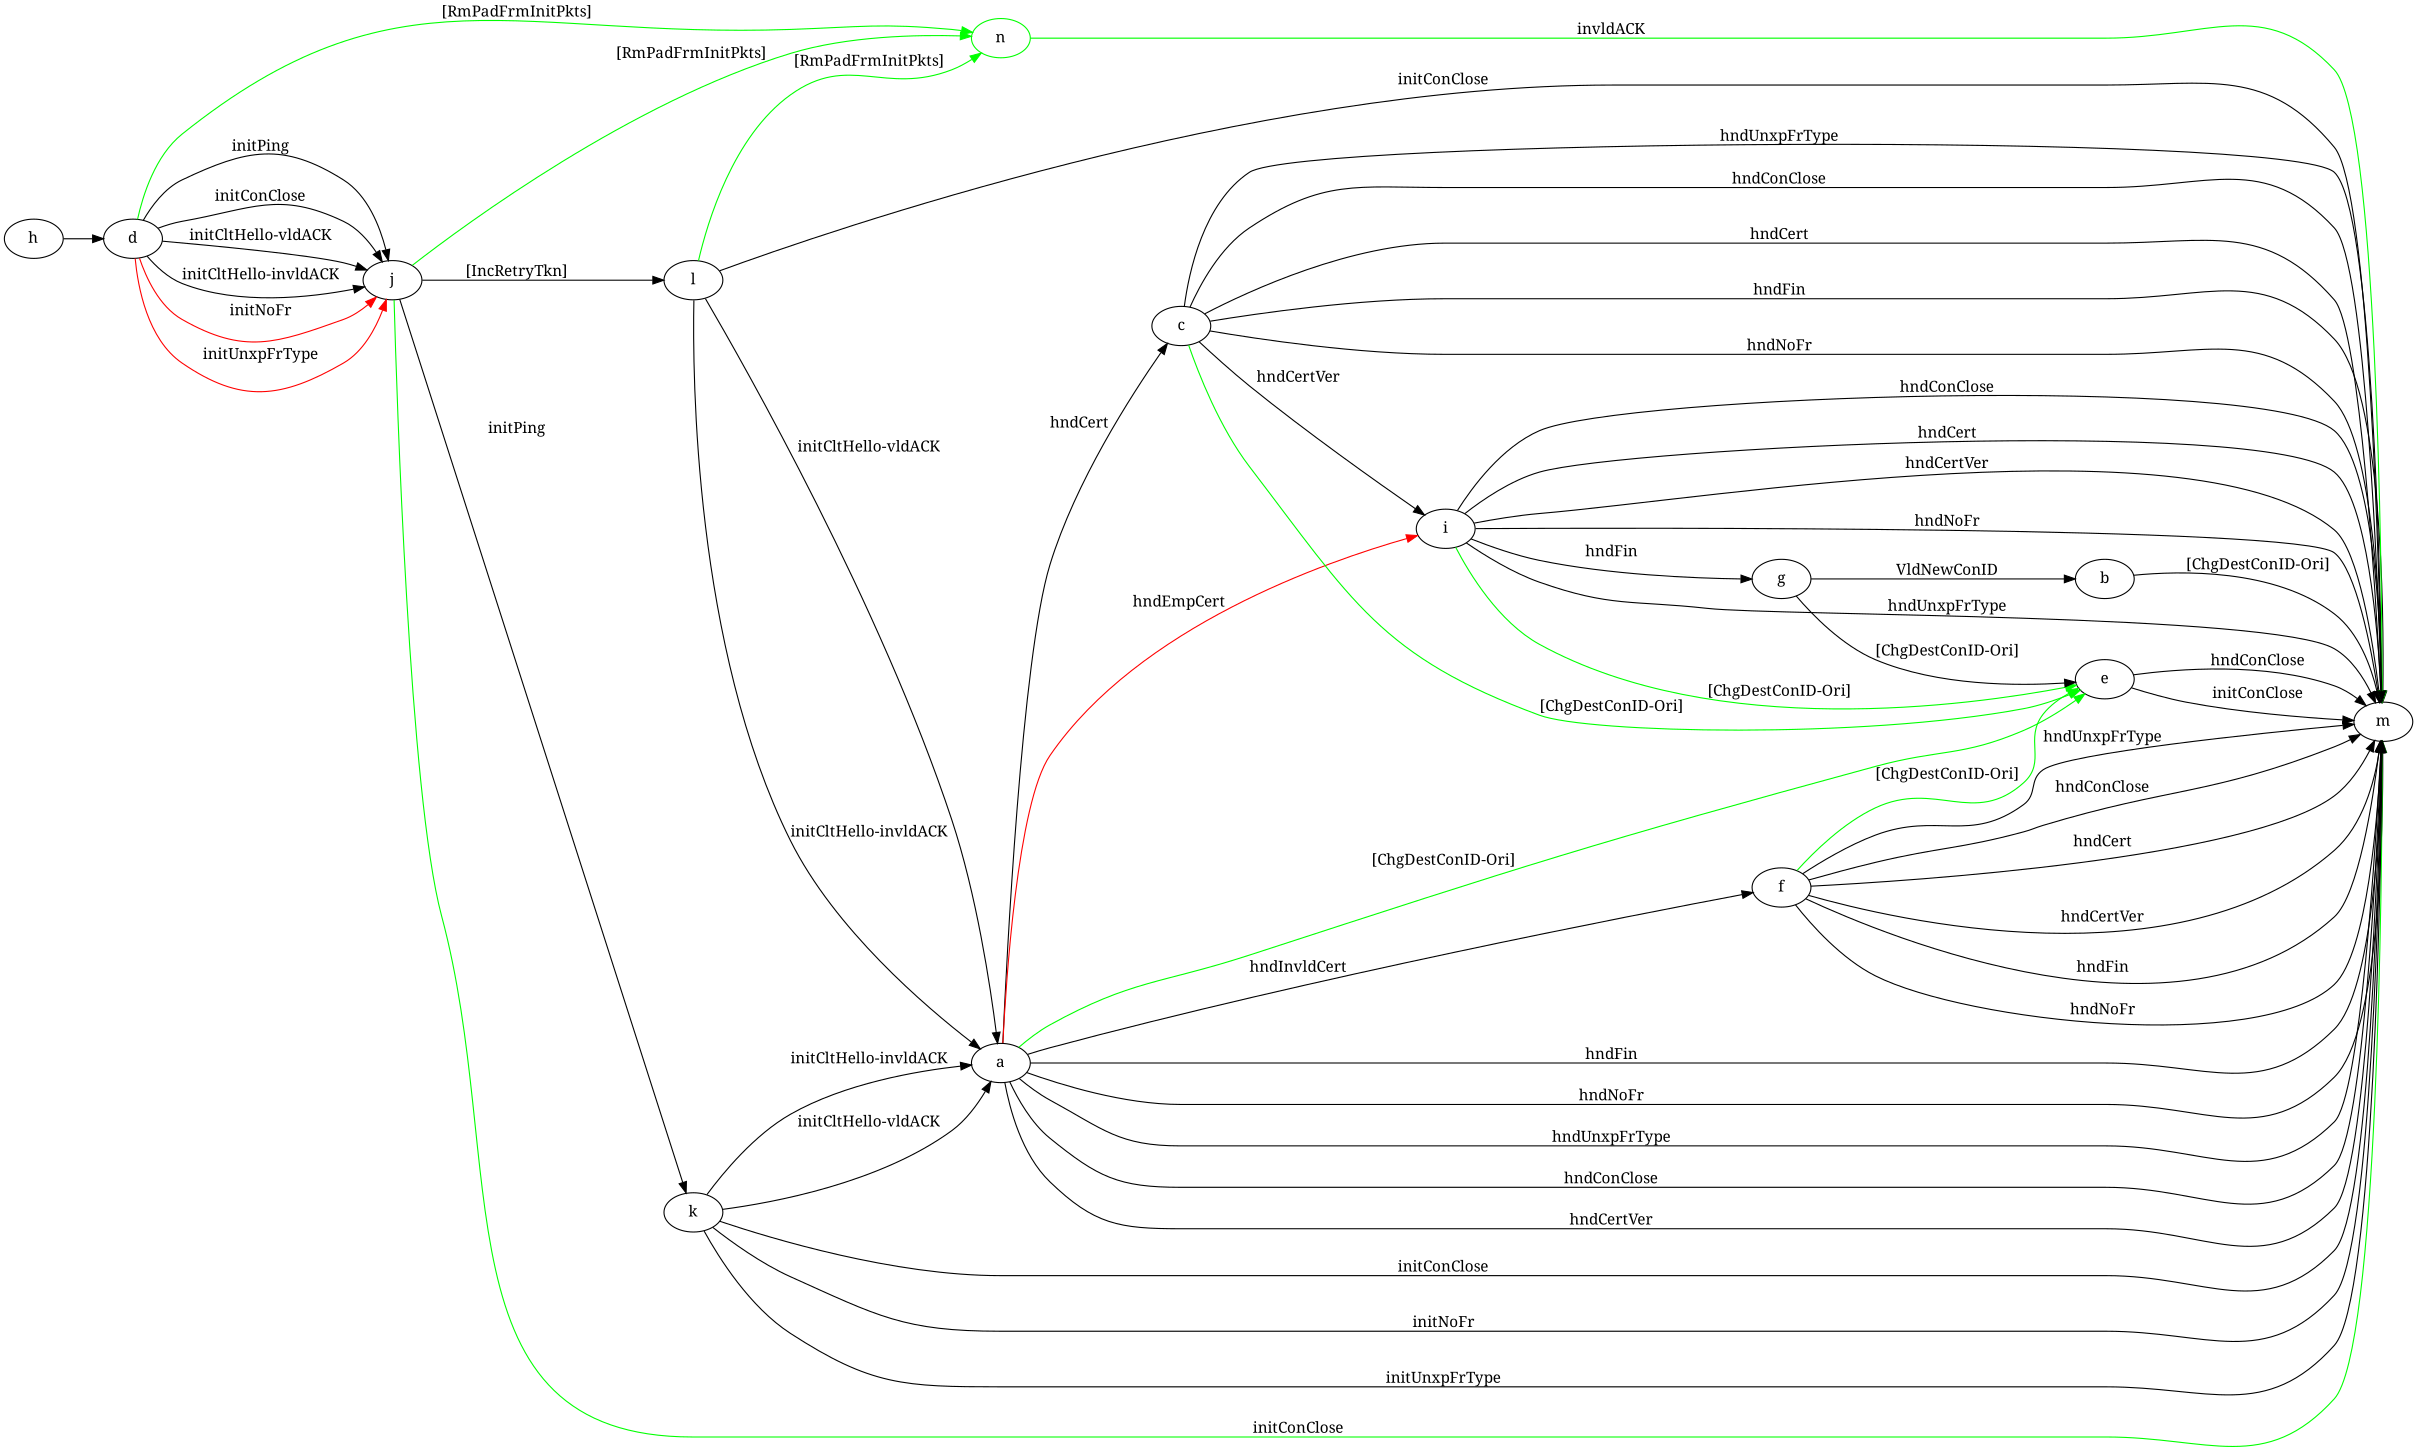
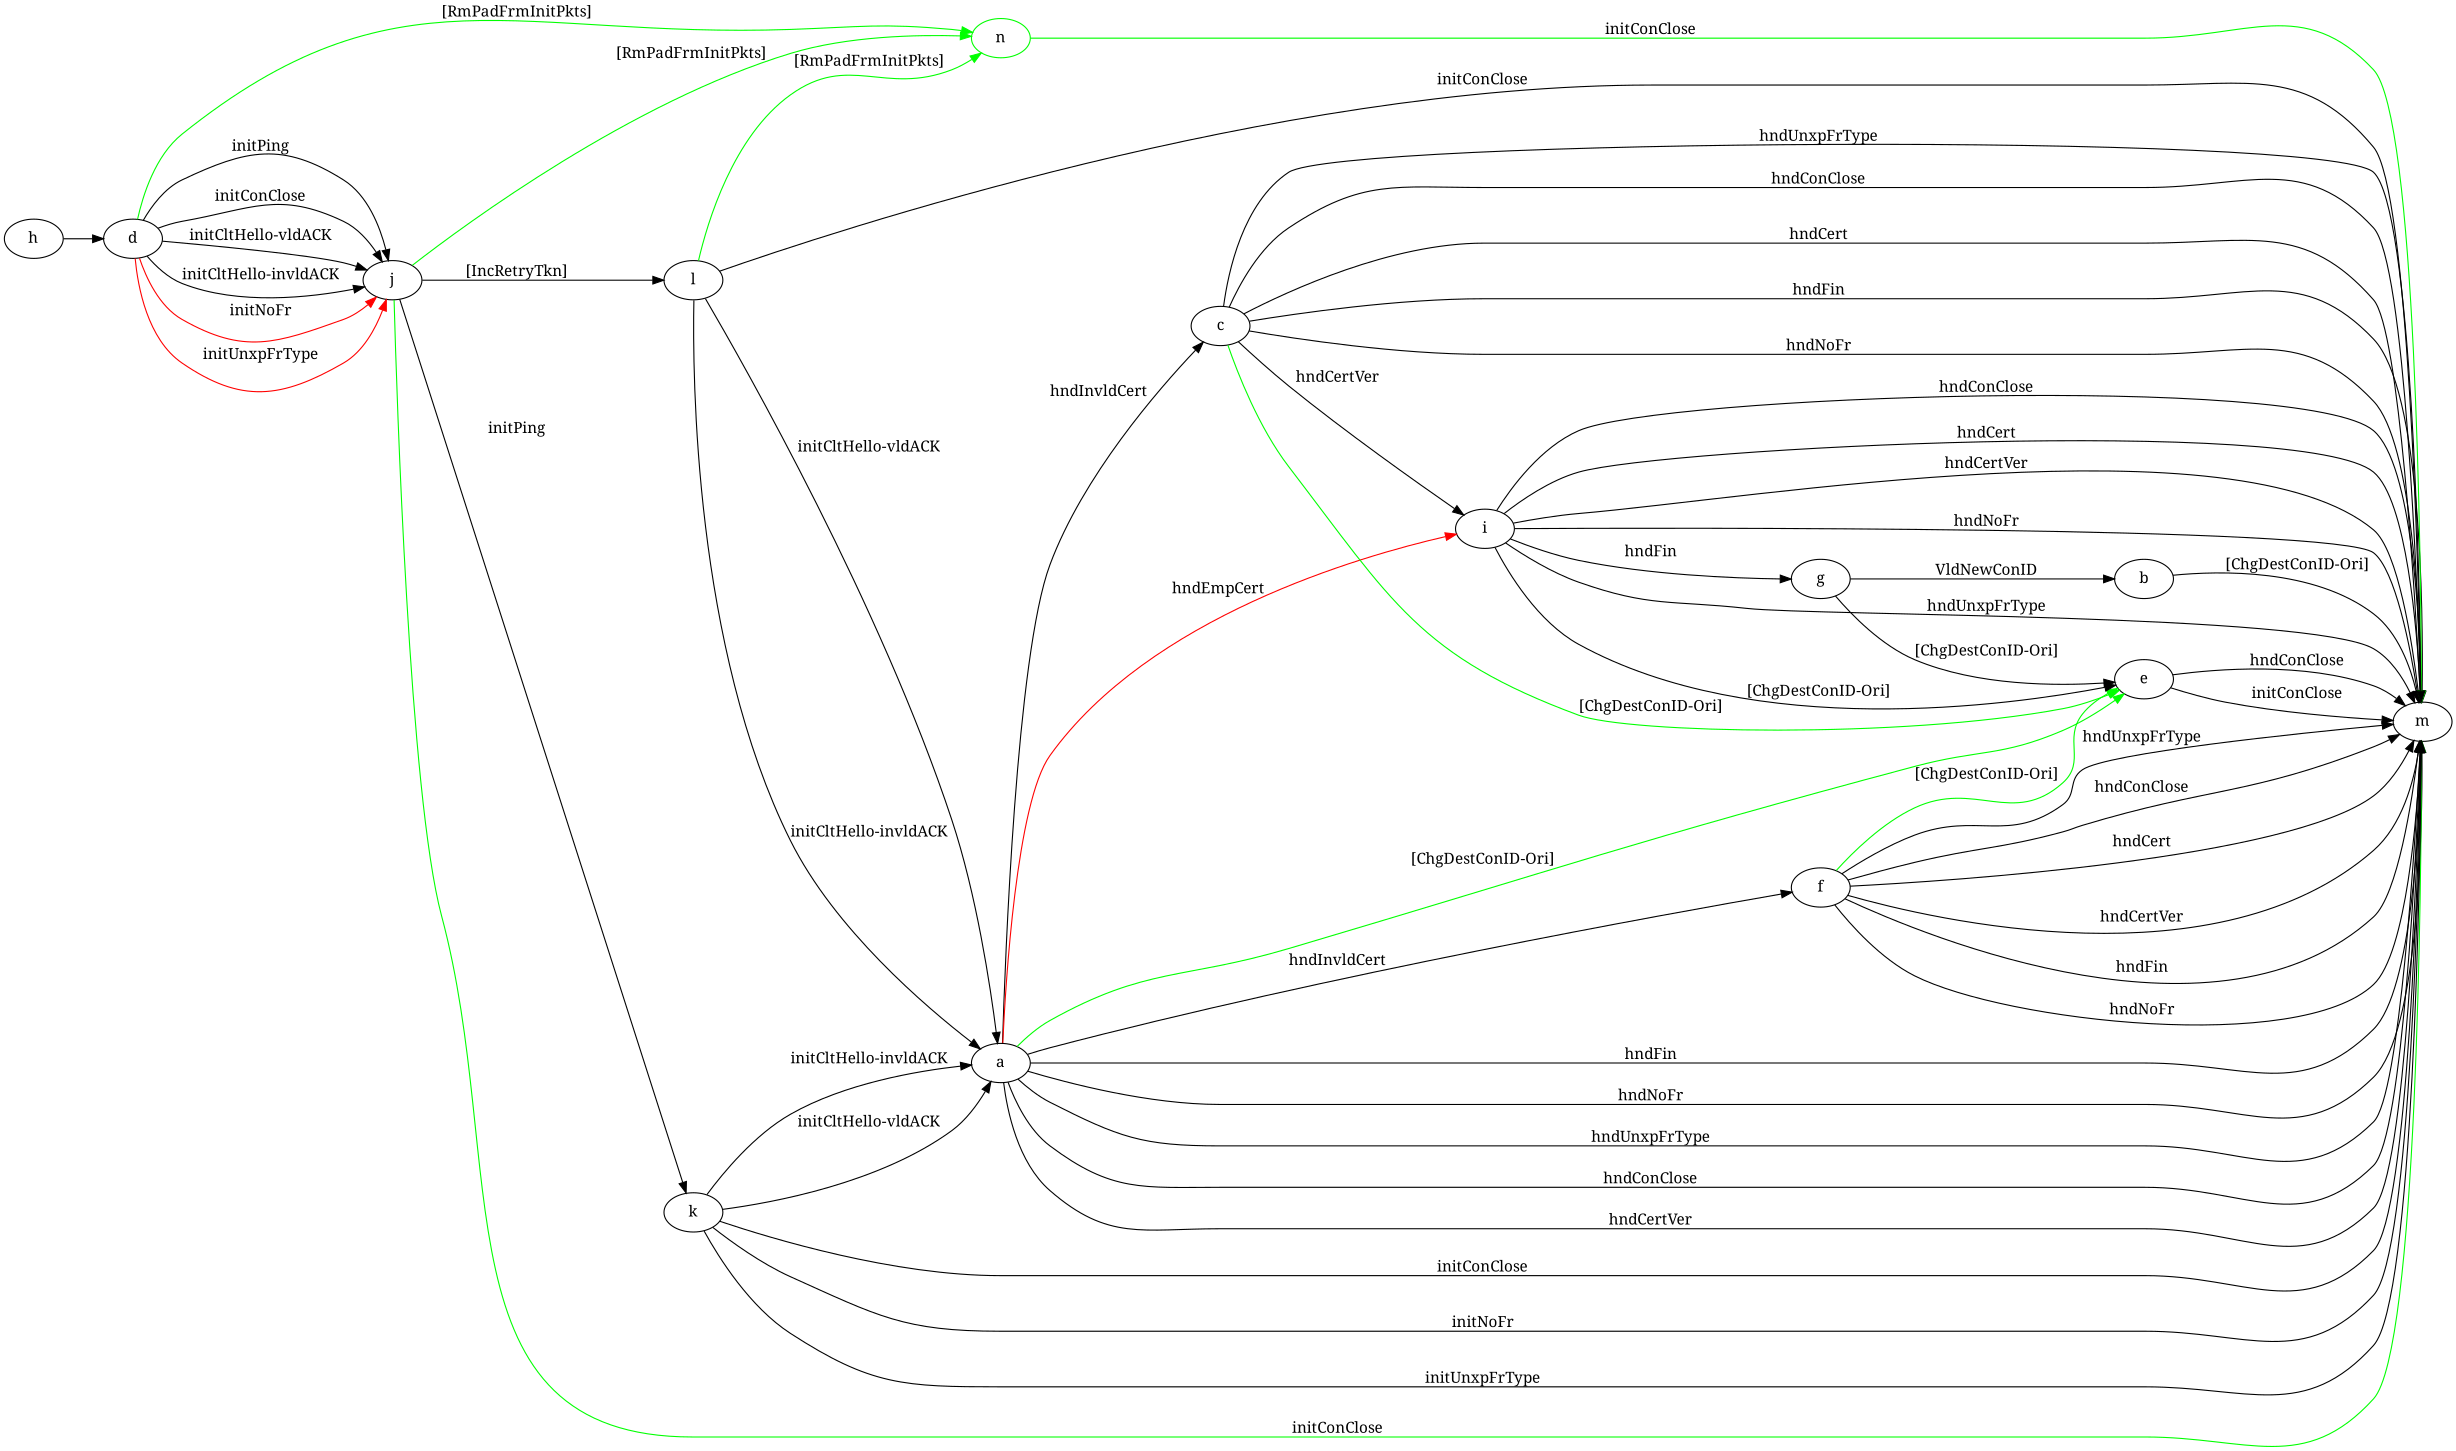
edge "n" -> "m": label "invldACK " -> "initConClose "
edge "a" -> "c": label "hndCert " -> "hndInvldCert "
edge "i" -> "e": color green -> black
